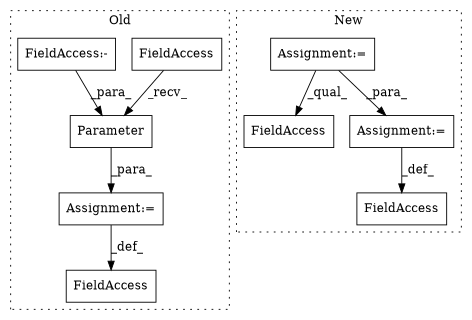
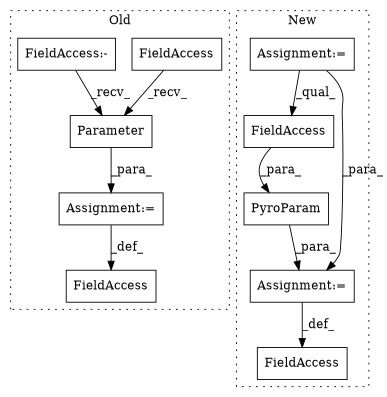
edge "FieldAccess:-" -> "Parameter": label "_para_" -> "_recv_"
node "PyroParam": added
